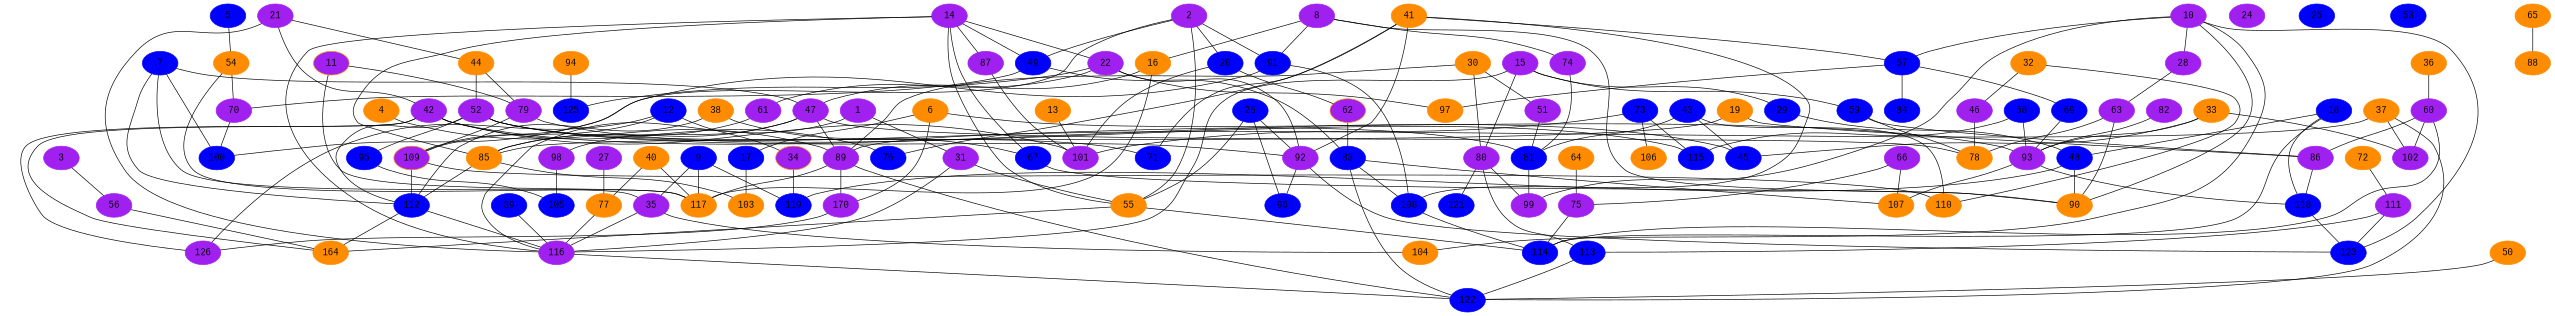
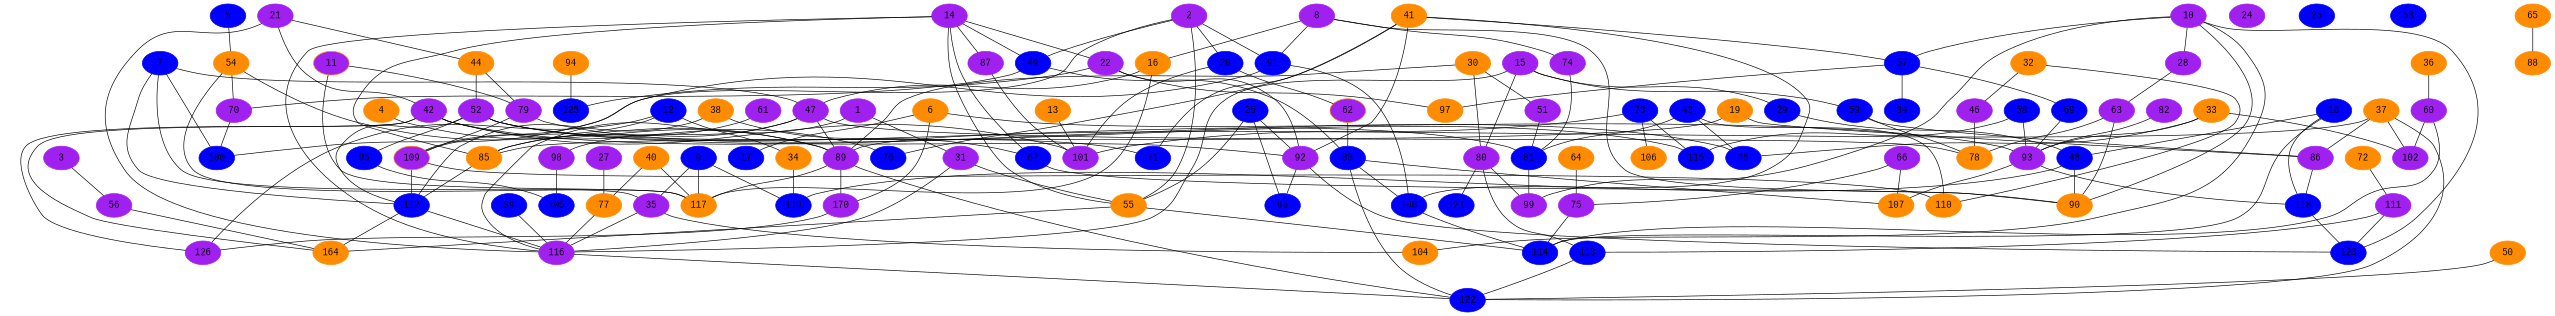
edge "22" -- "61": removed
edge "60" -- "86": now "37" -- "86"
edge "54" -- "89": added
node "34": fillcolor purple -> darkorange
node "103": removed
